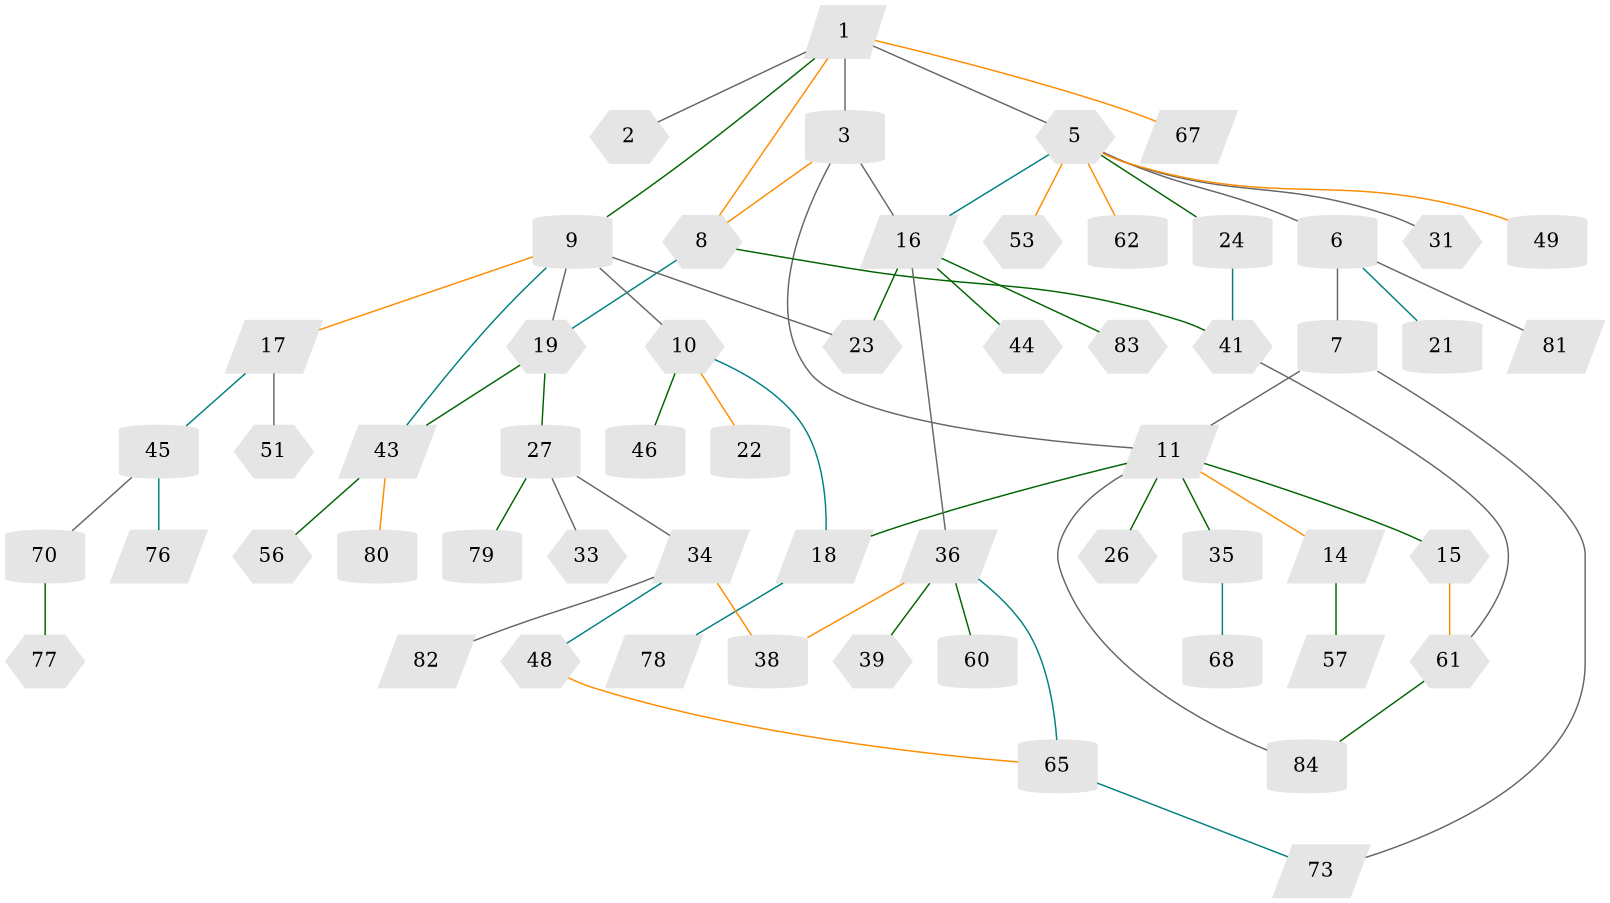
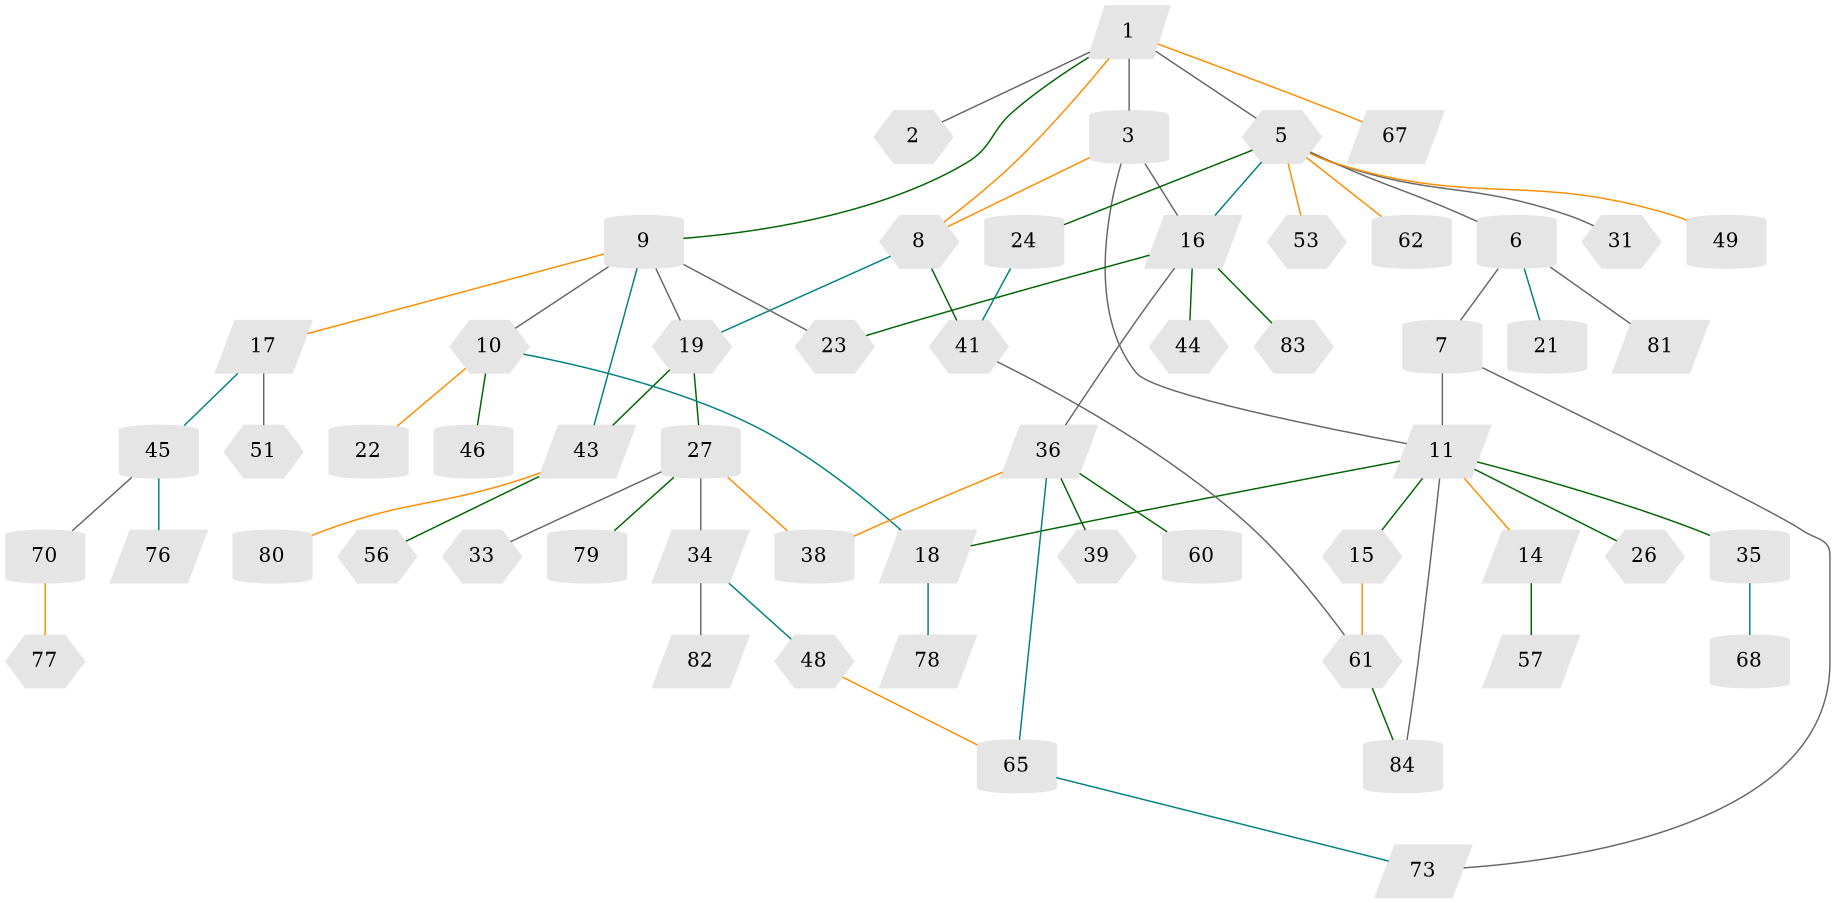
edge "34" -- "38": now "27" -- "38"
edge "70" -- "77": color darkgreen -> darkorange
